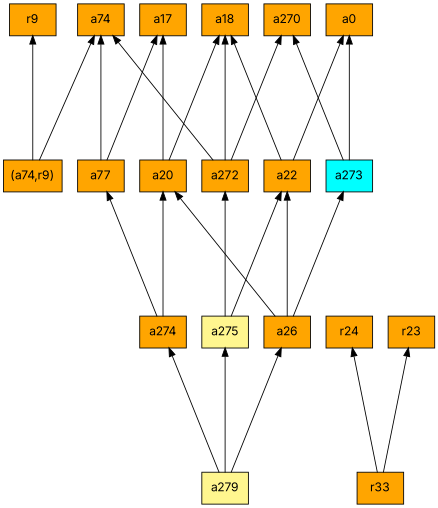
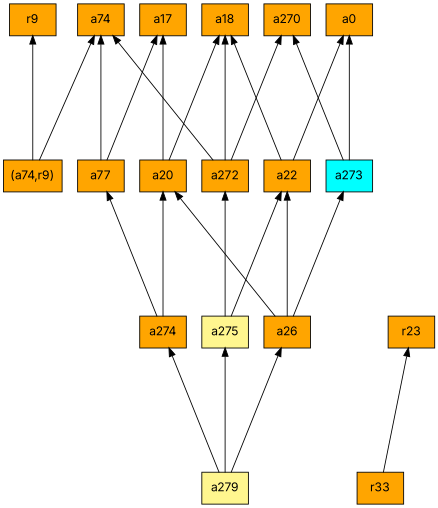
node "r24": removed
